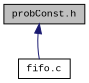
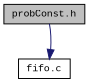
edge "fifo.c" -> "probConst.h": reversed
